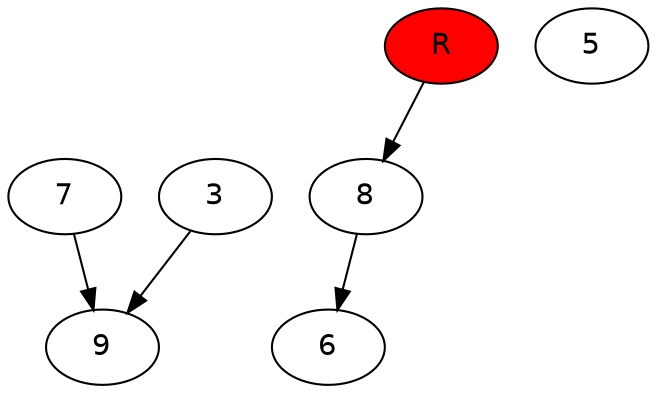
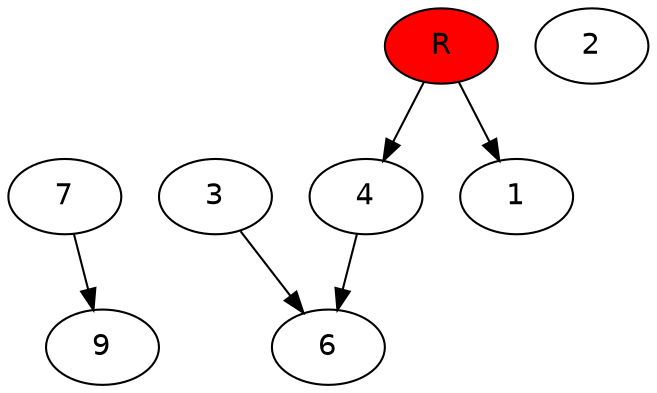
node "5": label "5" -> "2"
node "8": label "8" -> "4"
node "1": added
edge "3" -> "9": now "3" -> "6"
